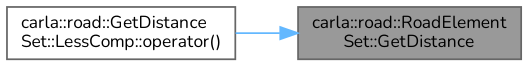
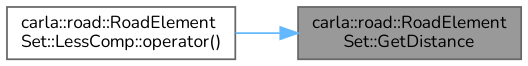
node "carla::road::GetDistance Set::LessComp::operator()": label "carla::road::GetDistance Set::LessComp::operator()" -> "carla::road::RoadElement Set::LessComp::operator()"
